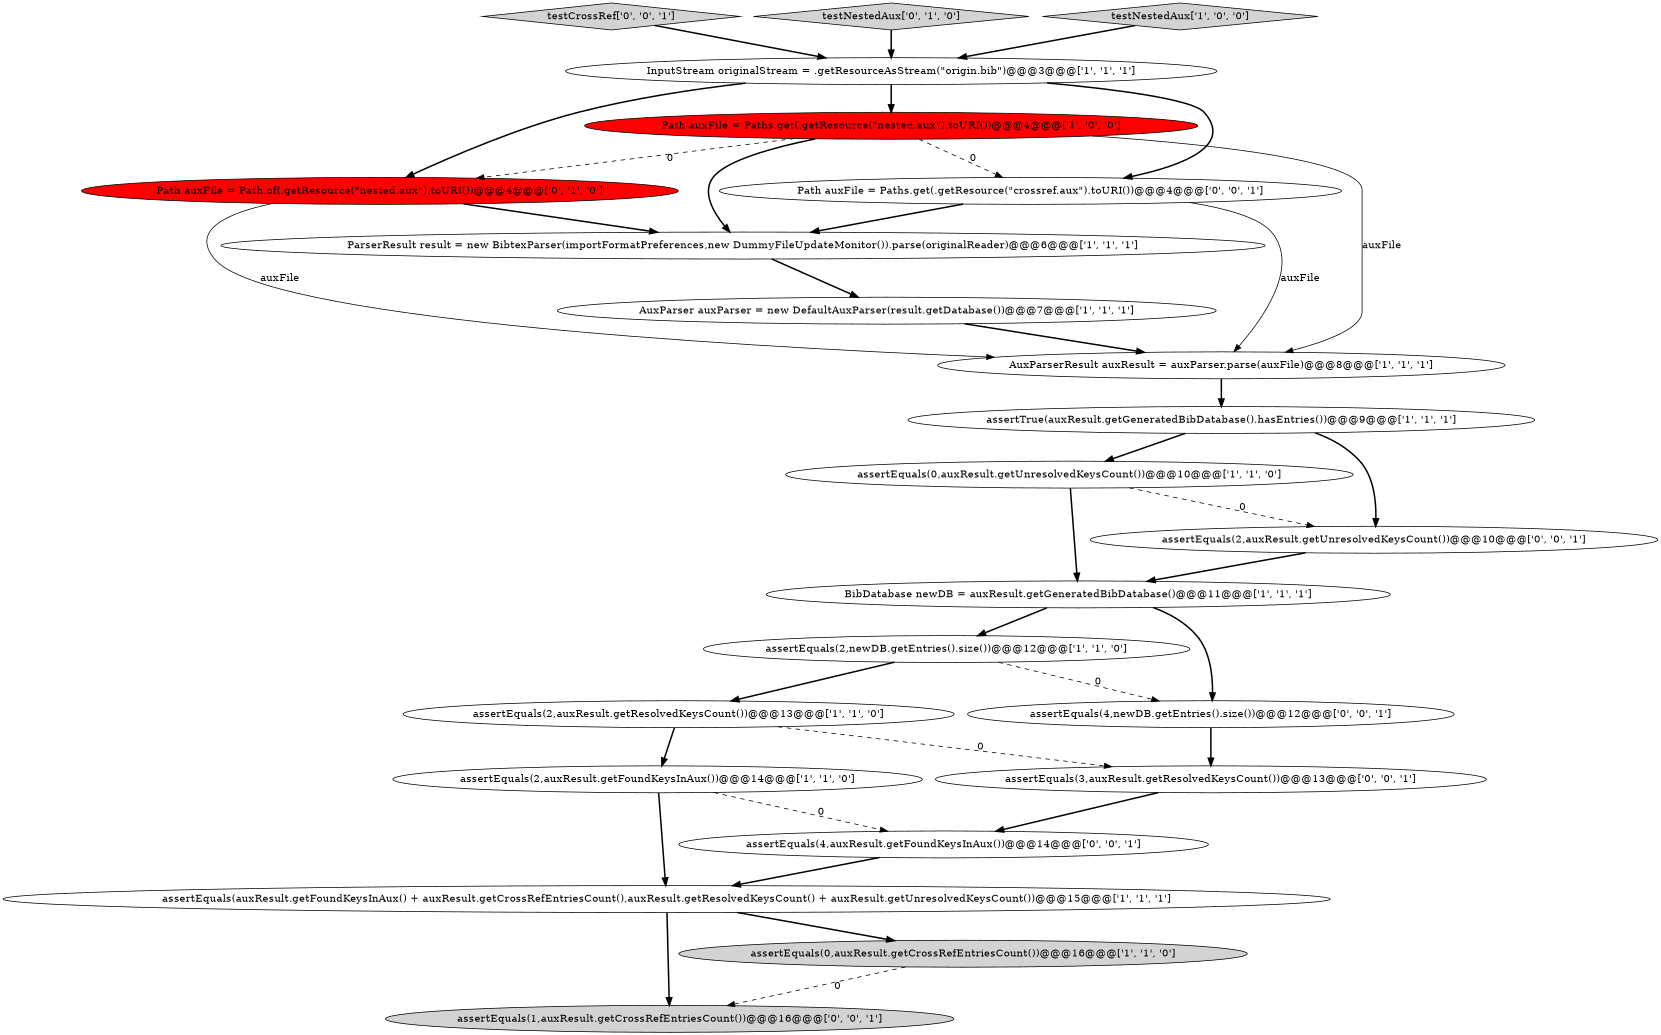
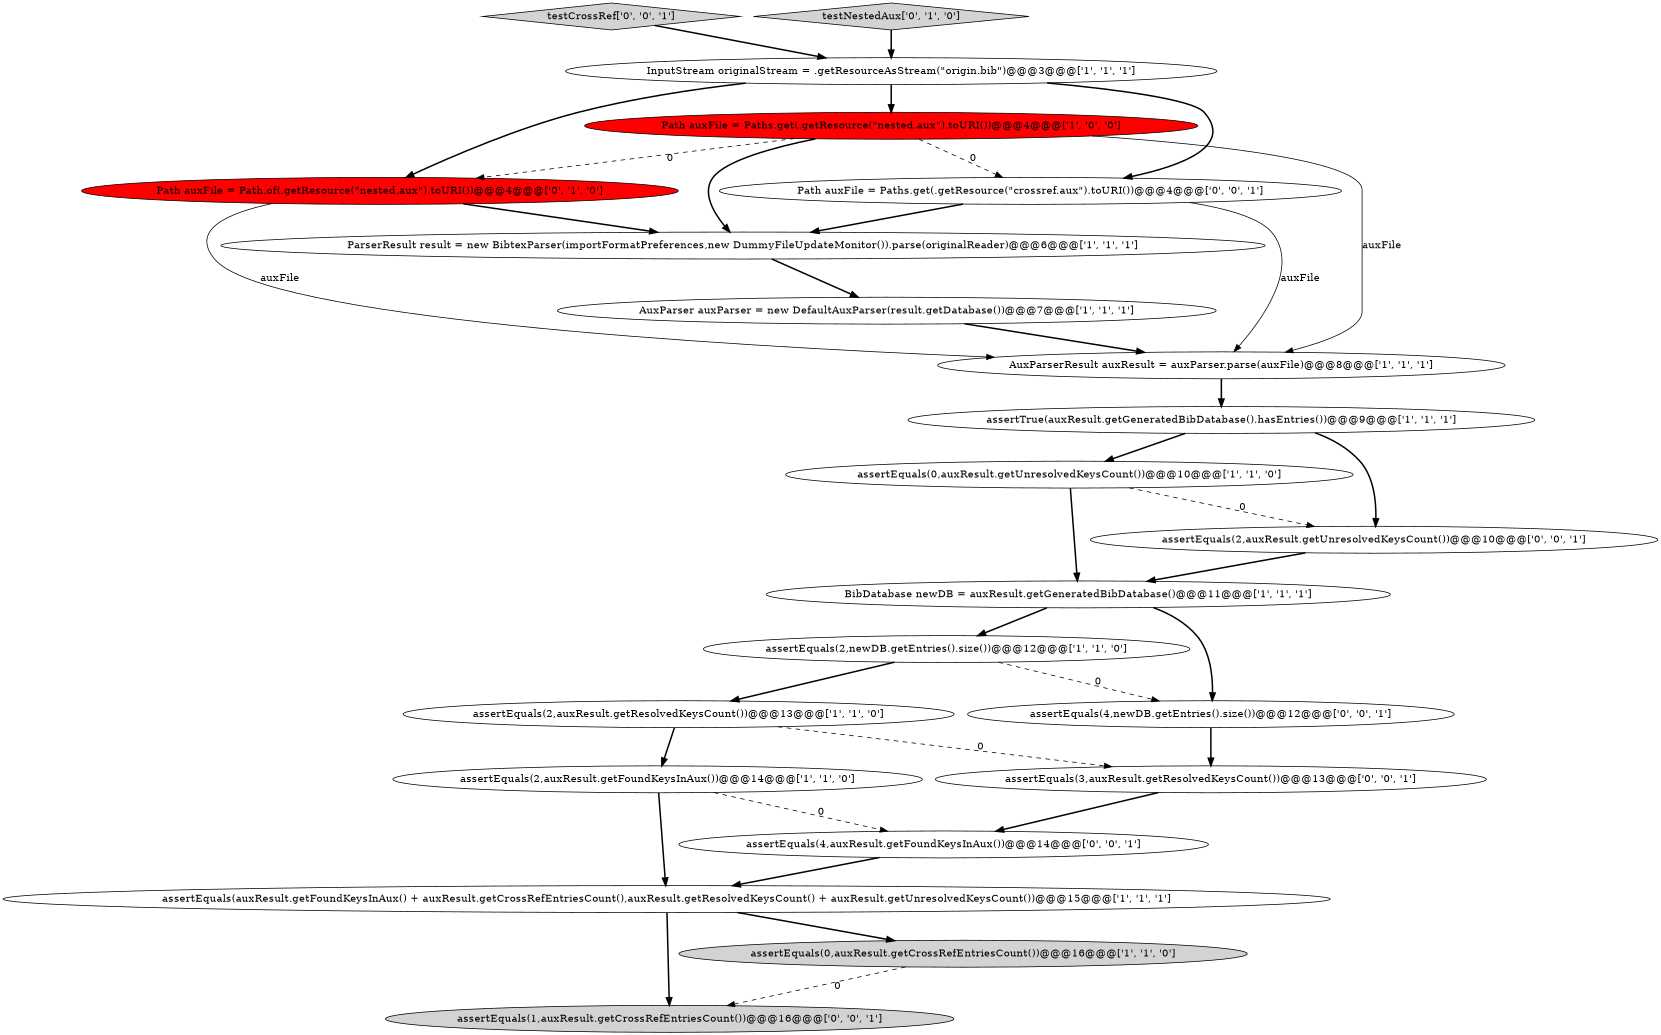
node "testNestedAux['1', '0', '0']": removed
